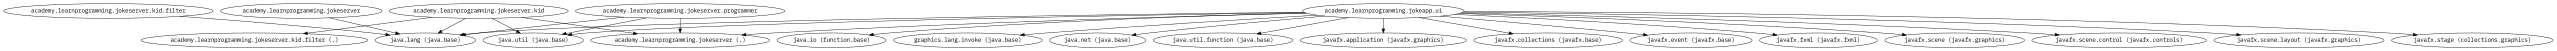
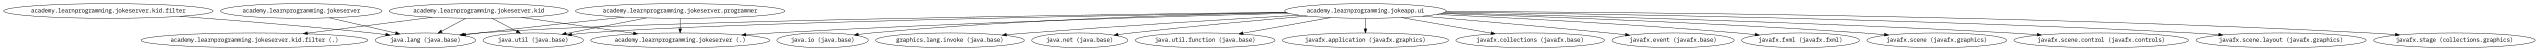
node "java.io (function.base)": label "java.io (function.base)" -> "java.io (java.base)"
